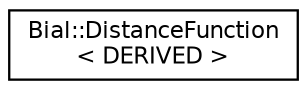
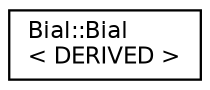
node "Bial::DistanceFunction < DERIVED >": label "Bial::DistanceFunction < DERIVED >" -> "Bial::Bial < DERIVED >"
